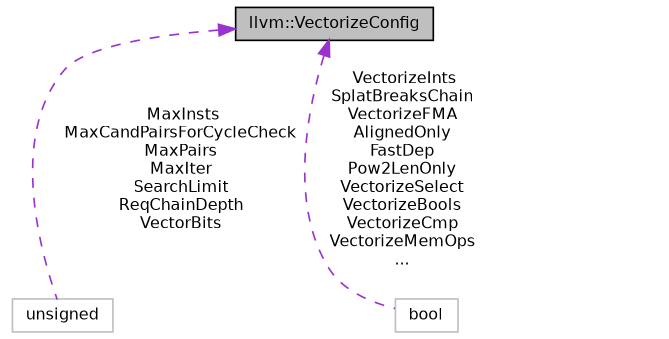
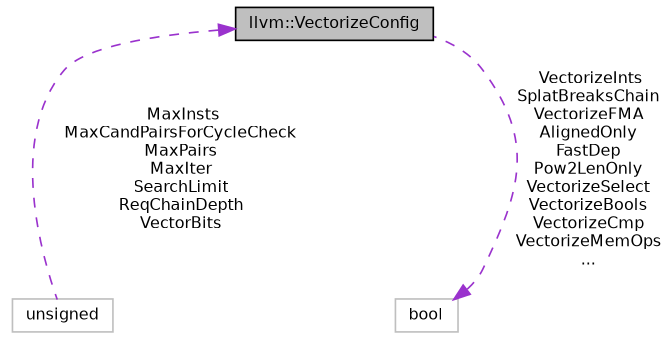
edge "bool" -> "llvm::VectorizeConfig": reversed
